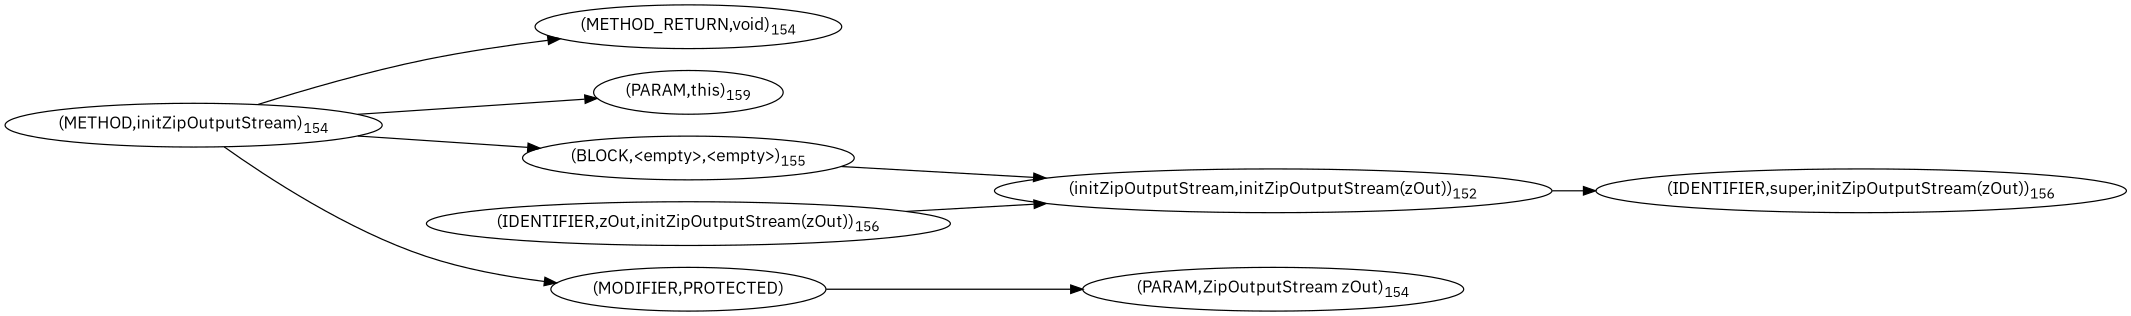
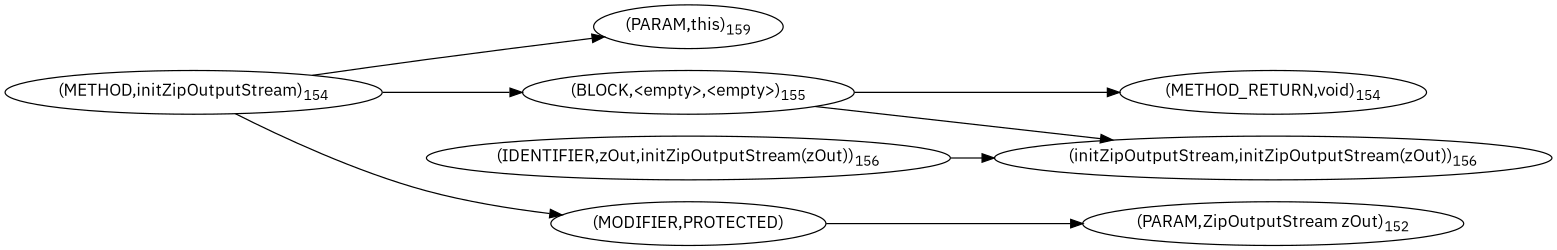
edge "(METHOD,initZipOutputStream)" -> "(METHOD_RETURN,void)": now "(BLOCK,<empty>,<empty>)" -> "(METHOD_RETURN,void)"
node "(initZipOutputStream,initZipOutputStream(zOut))": text "152" -> "156"
node "(IDENTIFIER,super,initZipOutputStream(zOut))": removed
node "(PARAM,ZipOutputStream zOut)": text "154" -> "152"
